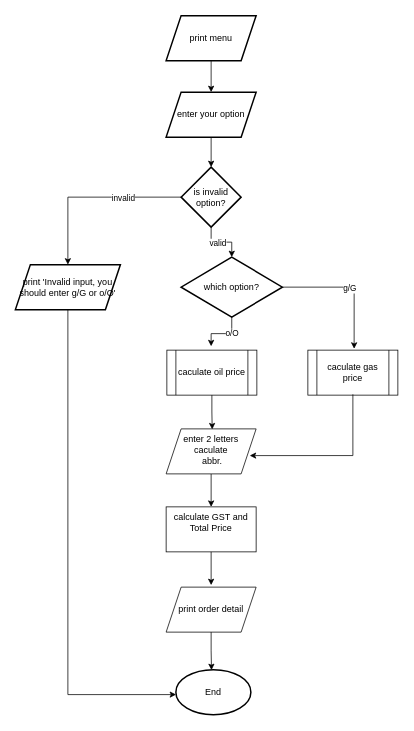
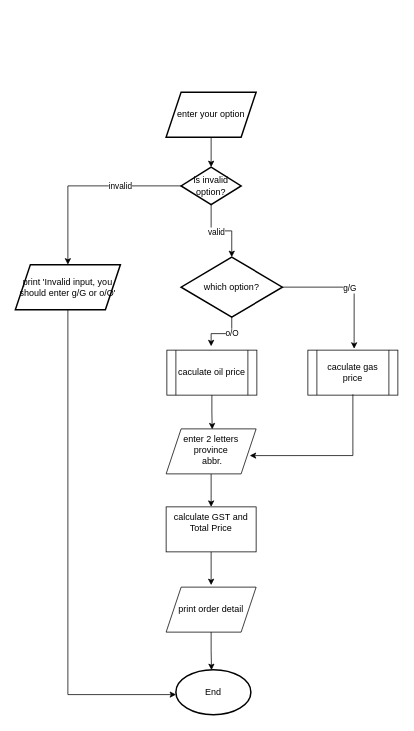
node "print menu": removed
edge "print menu" -> "enter your option": removed
node "is invalid option?": size 60x60 -> 60x38
node "enter 2 letters caculate abbr.": label "enter 2 letters caculate abbr." -> "enter 2 letters province abbr."
